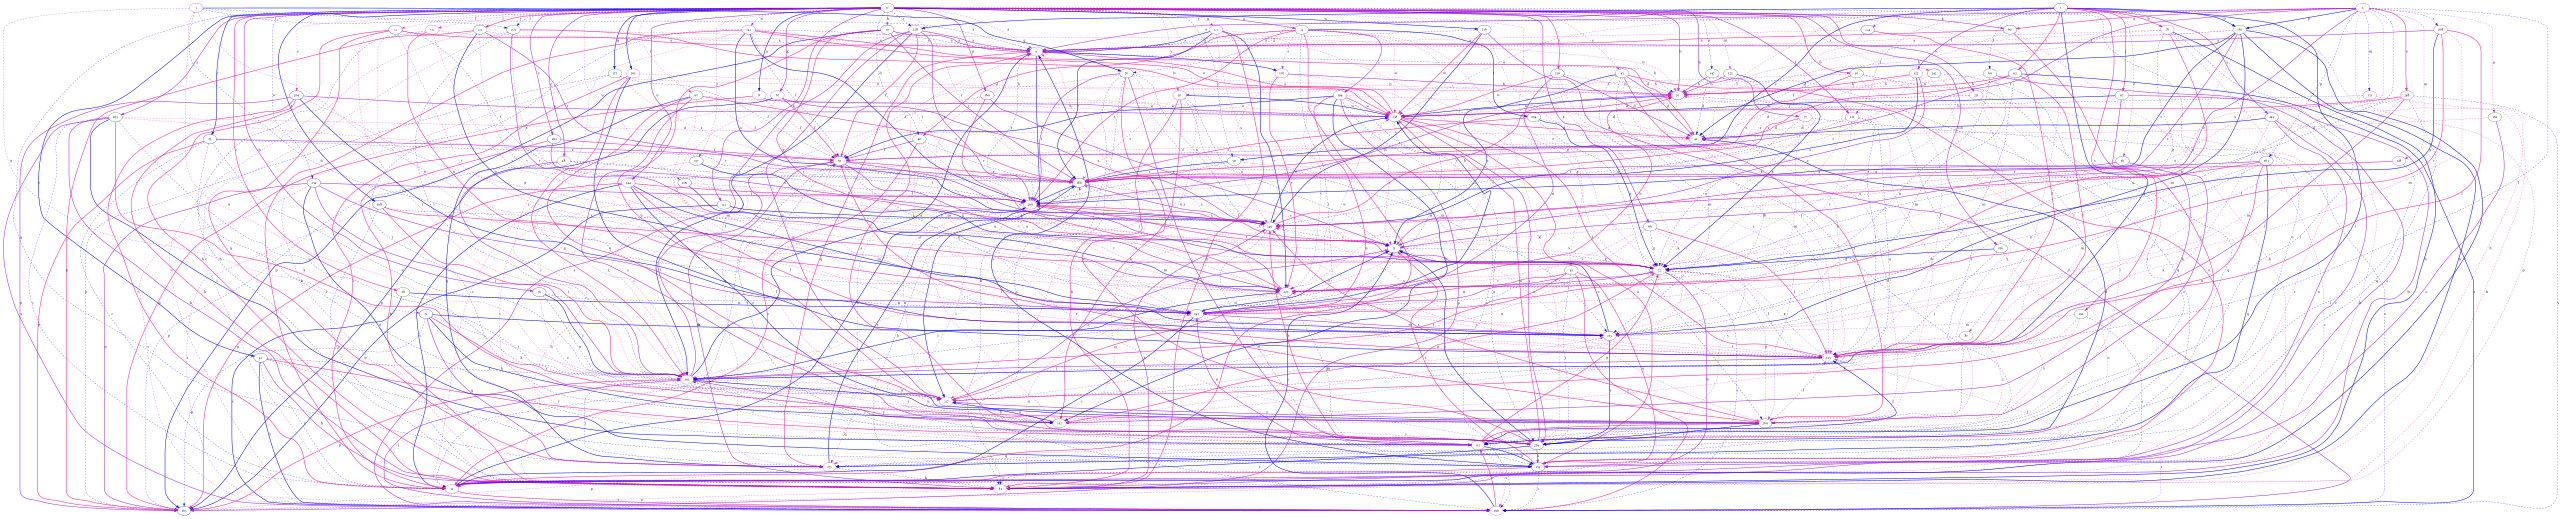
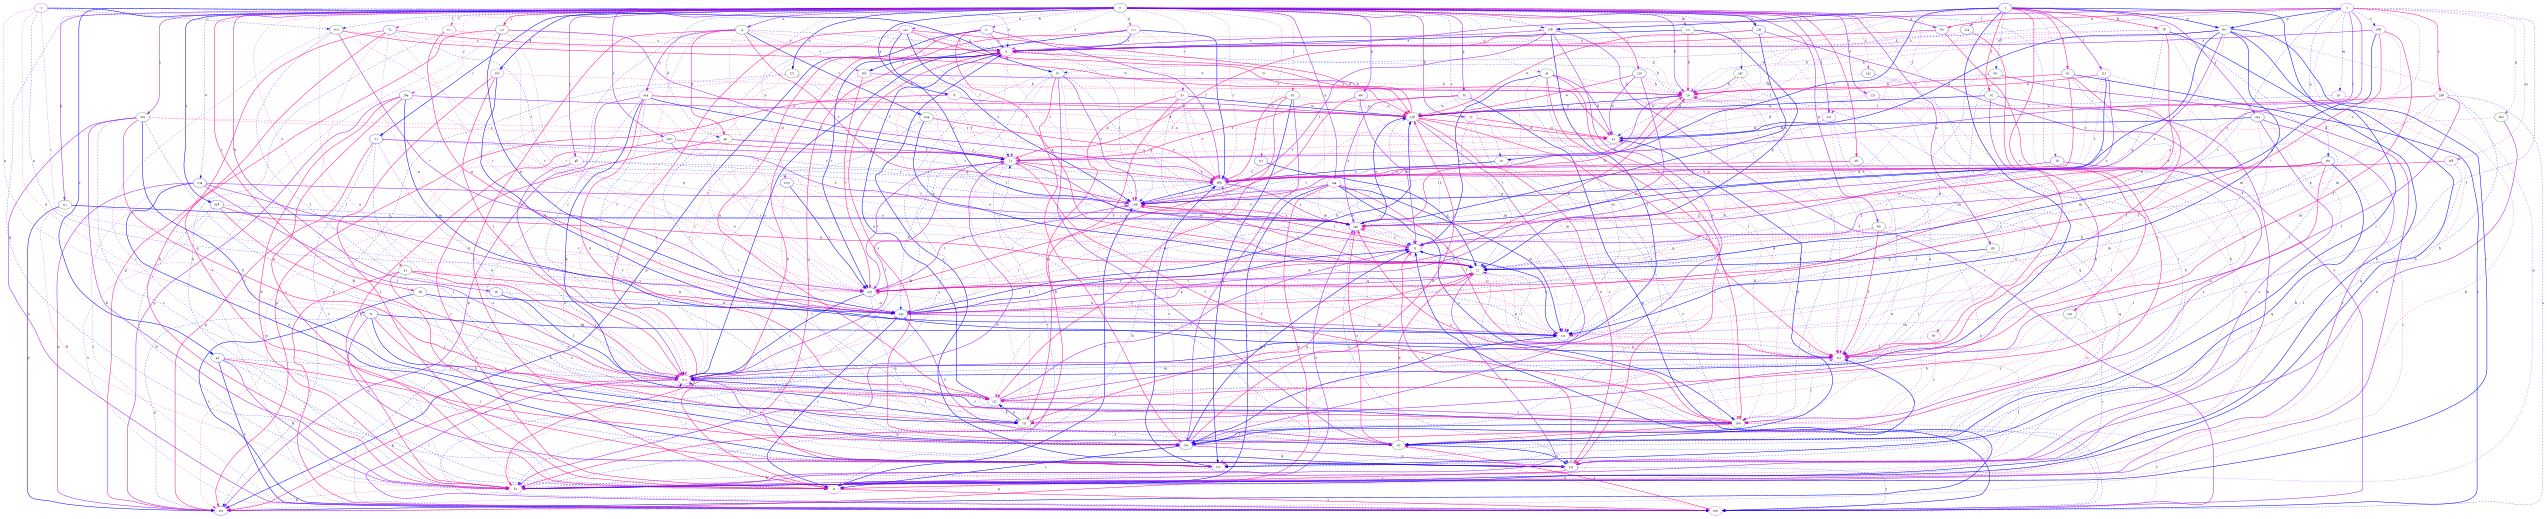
edge "125" -> "9": added, label "a"
edge "96" -> "30": now "96" -> "206"
edge "48" -> "165": color blue -> deeppink
